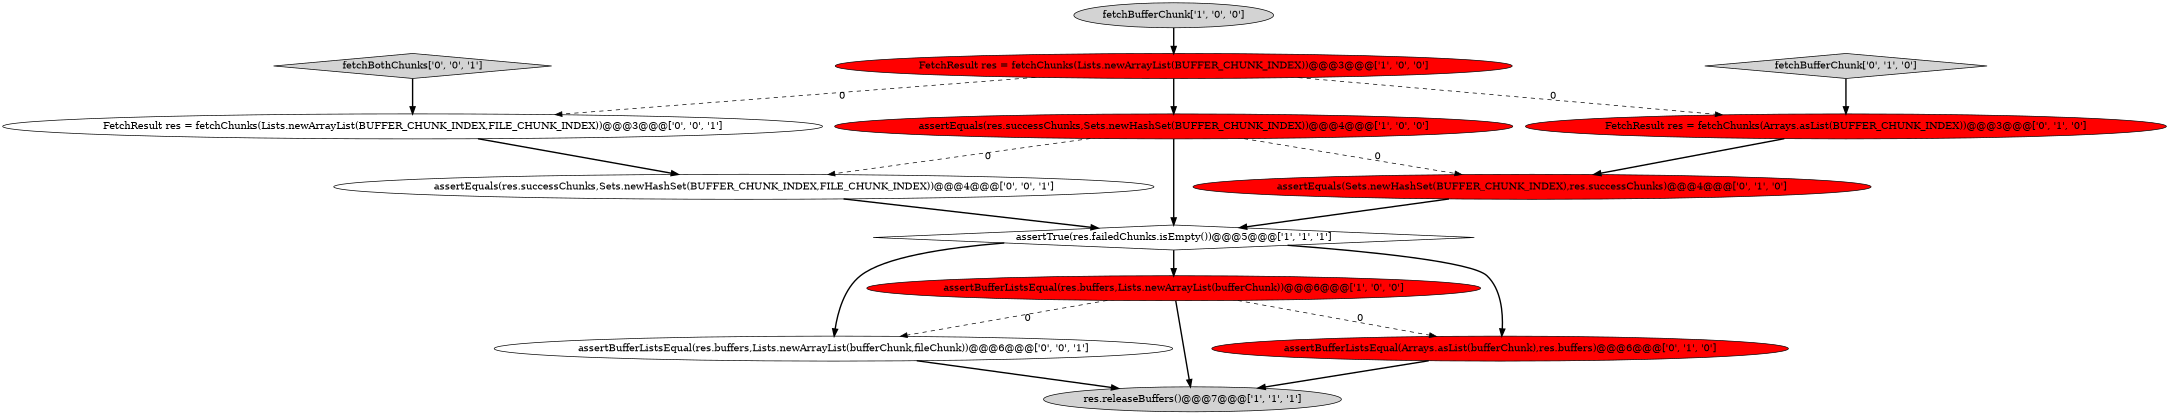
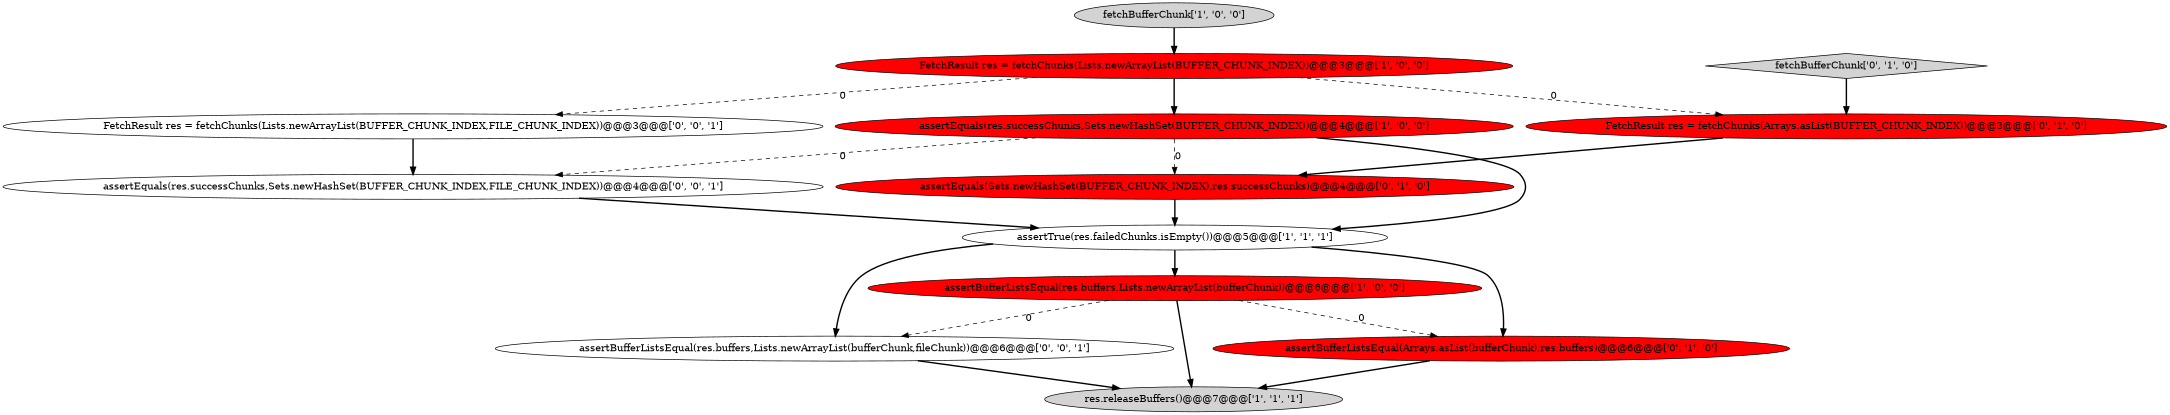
node "fetchBothChunks['0', '0', '1']": removed
node "assertTrue(res.failedChunks.isEmpty())@@@5@@@['1', '1', '1']": shape diamond -> ellipse
